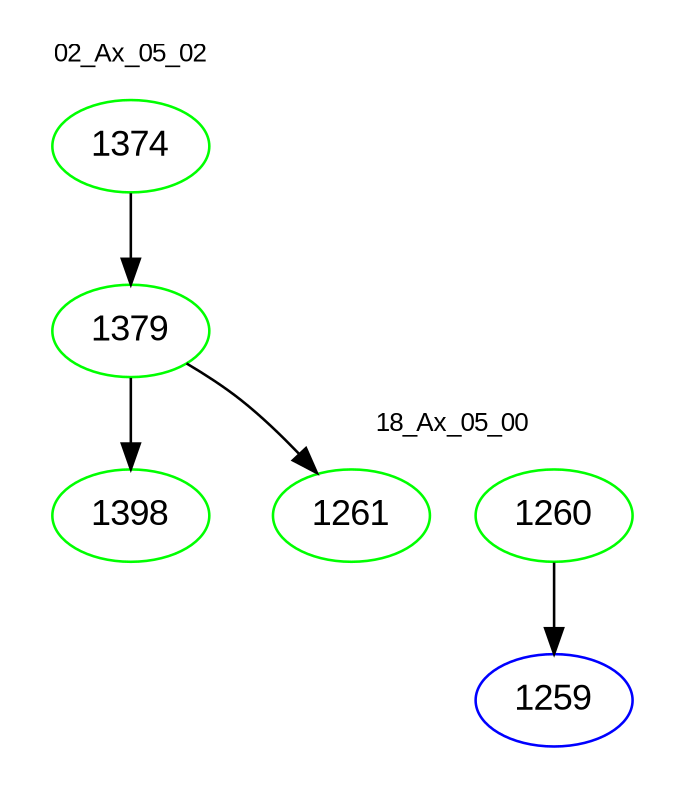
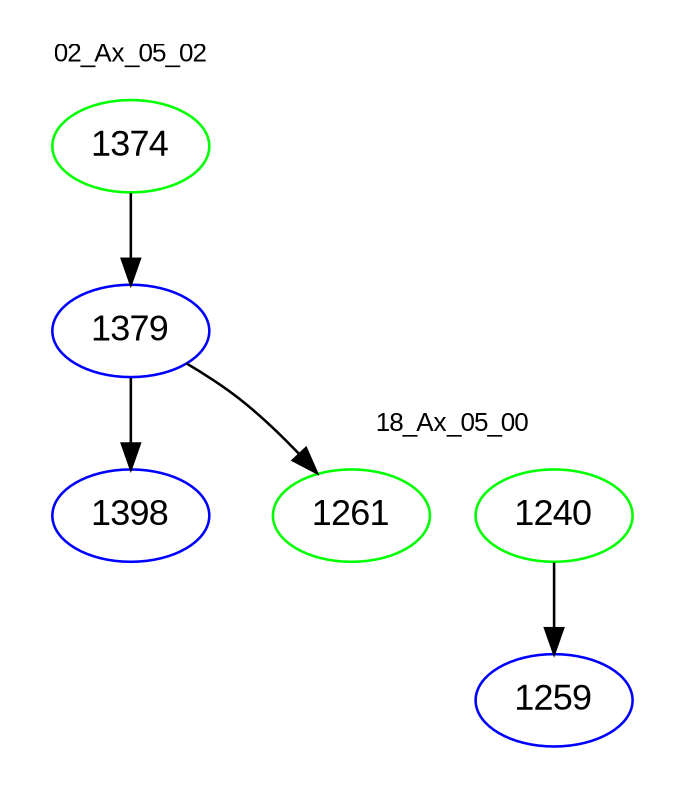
node "1379": color green -> blue
node "1398": color green -> blue
node "1260": label "1260" -> "1240"
